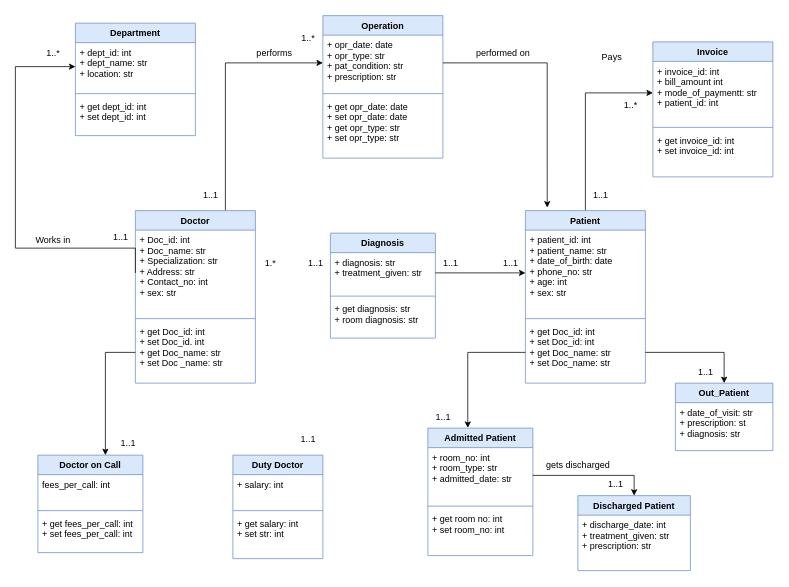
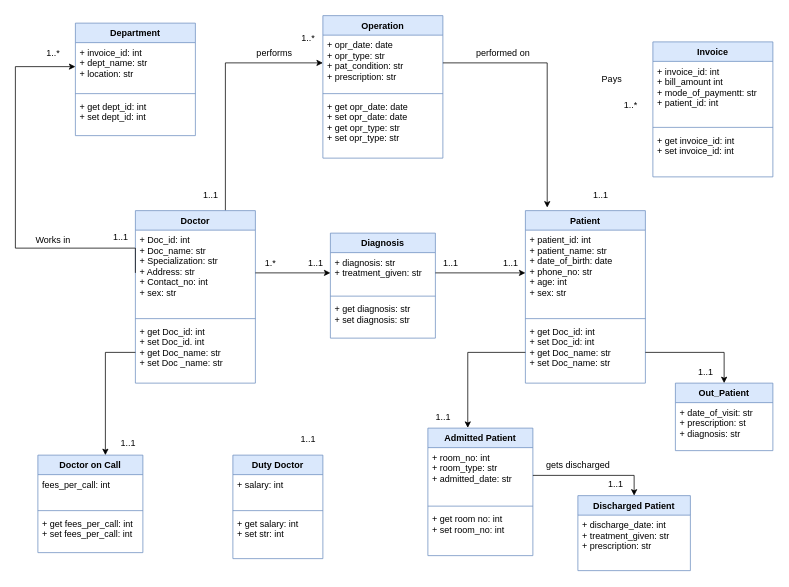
node "+ dept_id: int + dept_name: str + location: str": label "+ dept_id: int + dept_name: str + location: str" -> "+ invoice_id: int + dept_name: str + location: str"
node "Pays": moved (612, 57) -> (612, 79)
edge "Patient" -> "+ invoice_id: int + bill_amount int + mode_of_paymentt: str + patient_id: int": removed
edge "+ Doc_id: int + Doc_name: str + Specialization: str + Address: str + Contact_no: int + sex: str" -> "+ diagnosis: str + treatment_given: str": added
node "+ get diagnosis: str + room diagnosis: str": label "+ get diagnosis: str + room diagnosis: str" -> "+ get diagnosis: str + set diagnosis: str"
